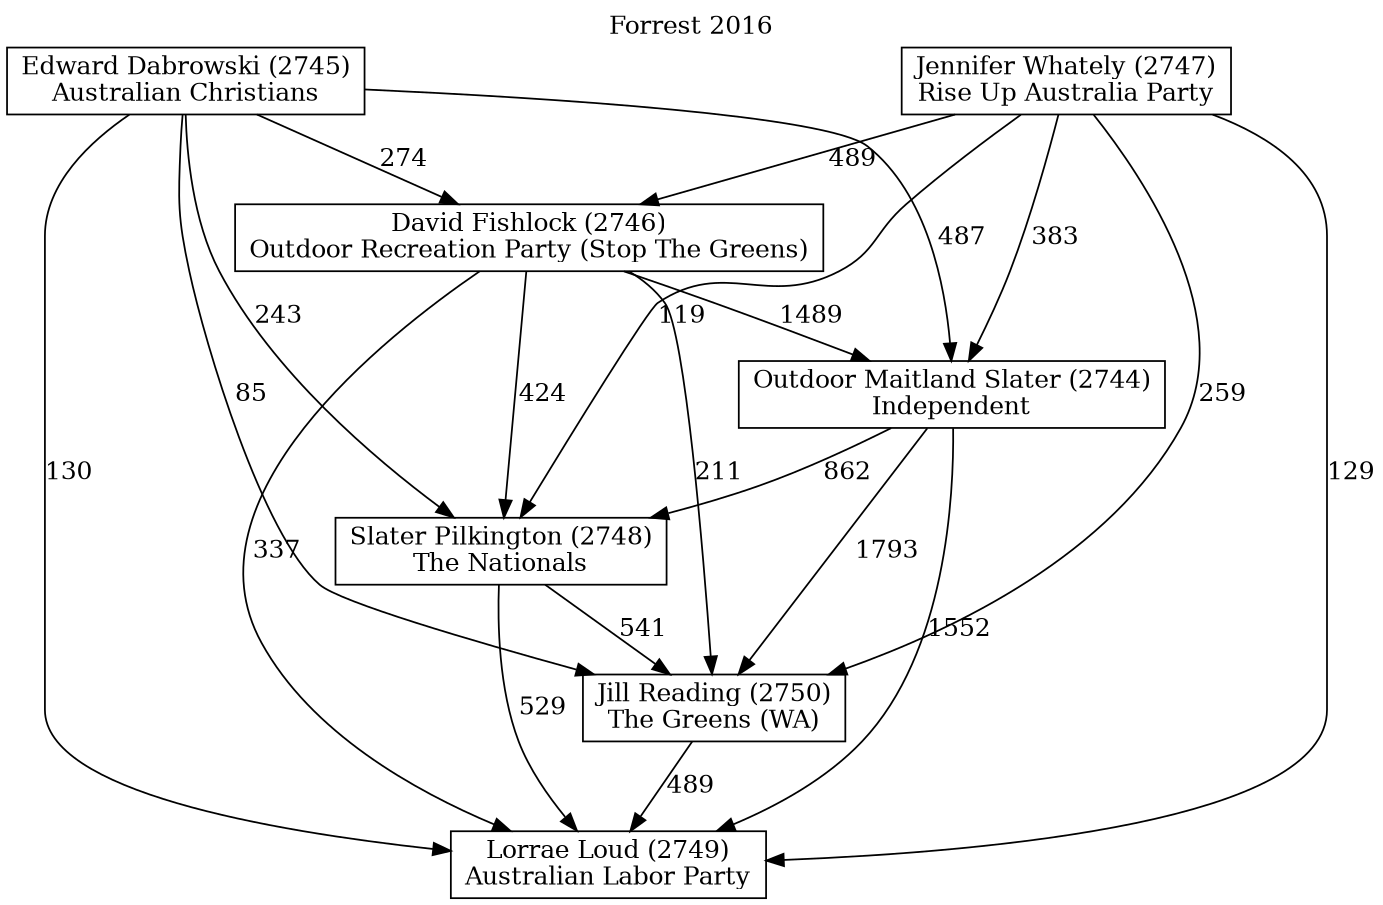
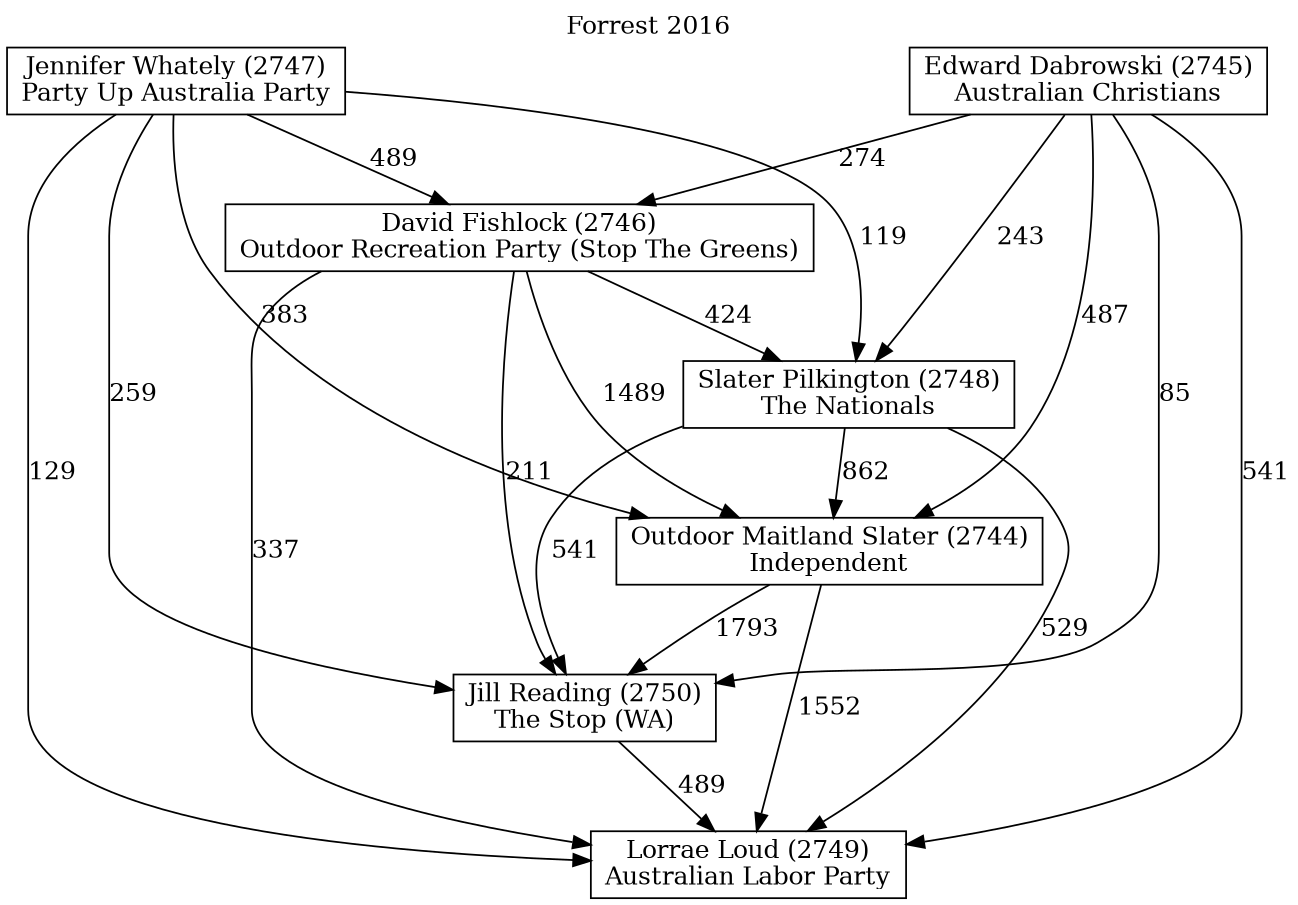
node "Jennifer Whately (2747) Rise Up Australia Party": label "Jennifer Whately (2747) Rise Up Australia Party" -> "Jennifer Whately (2747) Party Up Australia Party"
edge "Edward Dabrowski (2745) Australian Christians" -> "Lorrae Loud (2749) Australian Labor Party": label "130" -> "541"
edge "Outdoor Maitland Slater (2744) Independent" -> "Slater Pilkington (2748) The Nationals": reversed
node "Jill Reading (2750) The Greens (WA)": label "Jill Reading (2750) The Greens (WA)" -> "Jill Reading (2750) The Stop (WA)"
